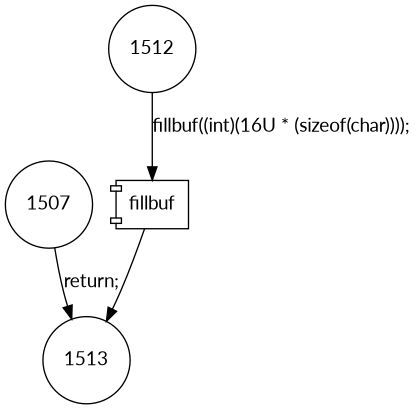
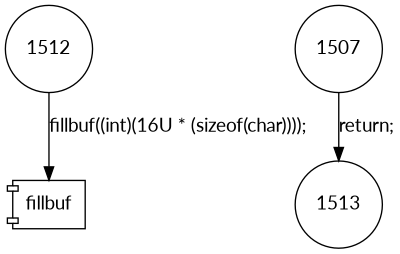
edge "fillbuf" -> "1513": removed
